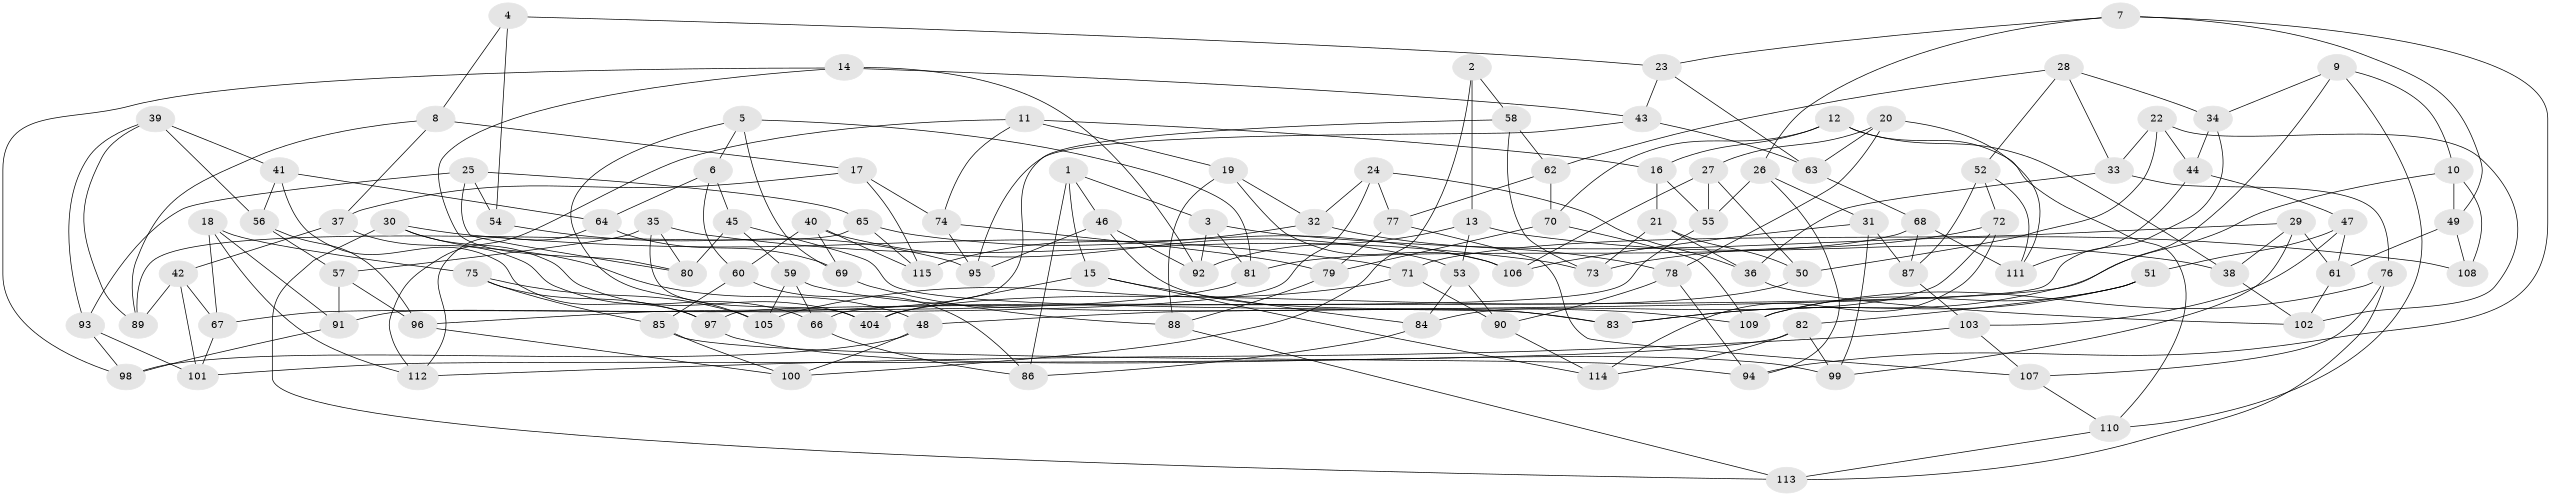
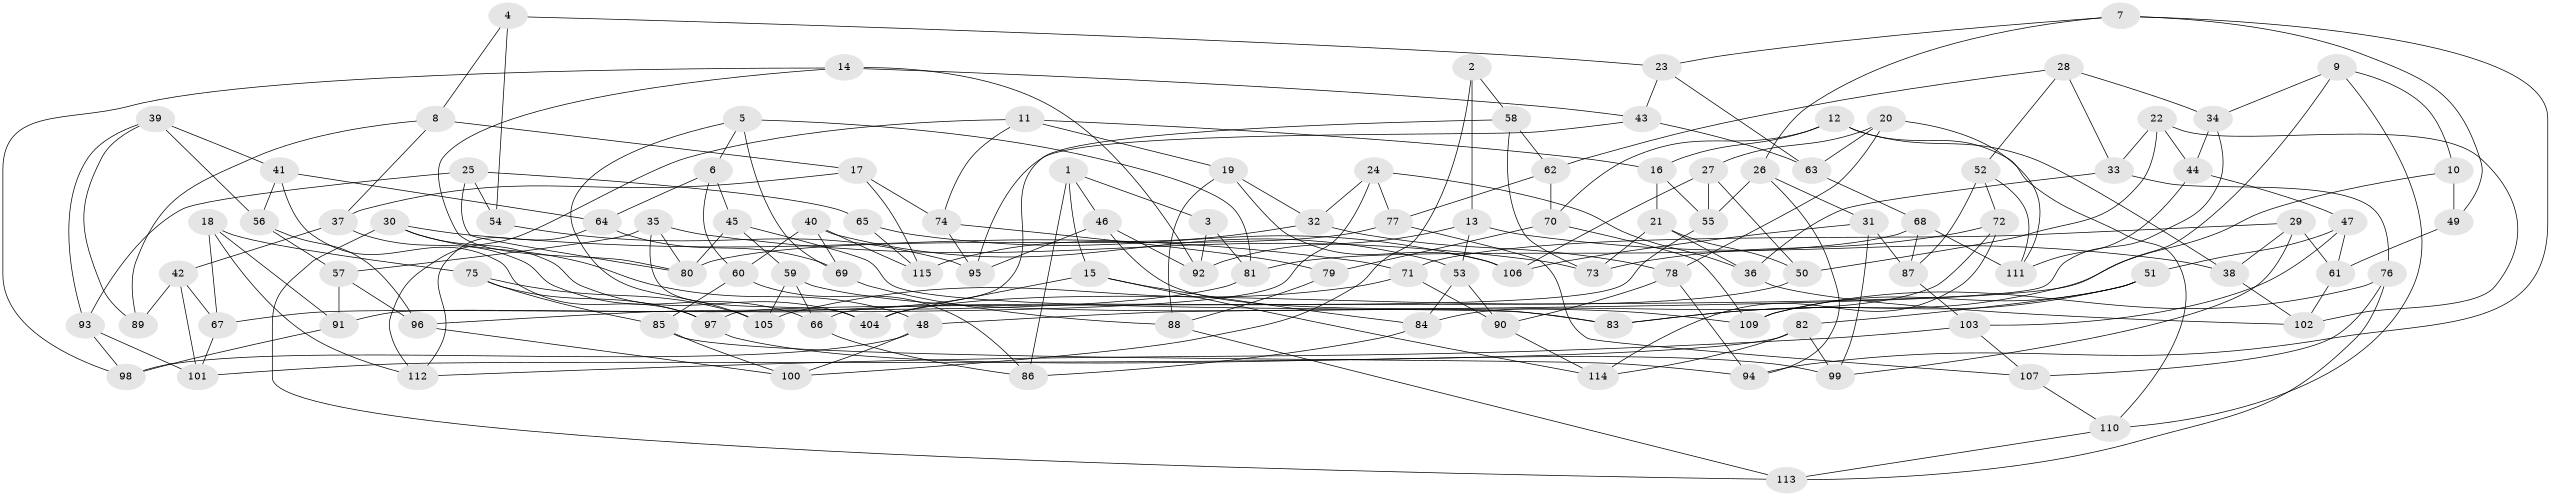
edge "65" -- "89": removed
edge "77" -- "79": now "77" -- "80"
node "108": removed
